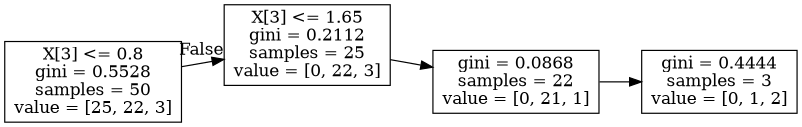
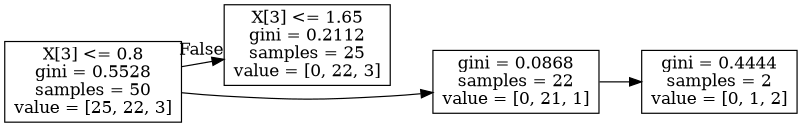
edge "X[3] <= 1.65 gini = 0.2112 samples = 25 value = [0, 22, 3]" -> "gini = 0.0868 samples = 22 value = [0, 21, 1]": now "X[3] <= 0.8 gini = 0.5528 samples = 50 value = [25, 22, 3]" -> "gini = 0.0868 samples = 22 value = [0, 21, 1]"
node "gini = 0.4444 samples = 3 value = [0, 1, 2]": label "gini = 0.4444 samples = 3 value = [0, 1, 2]" -> "gini = 0.4444 samples = 2 value = [0, 1, 2]"
